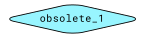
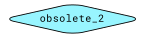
node "obsolete_1": label "obsolete_1" -> "obsolete_2"
